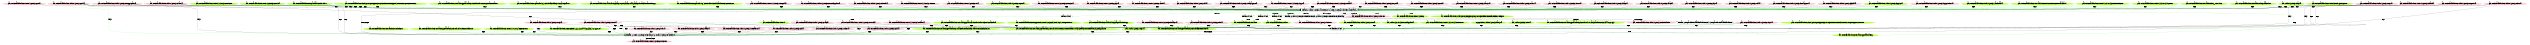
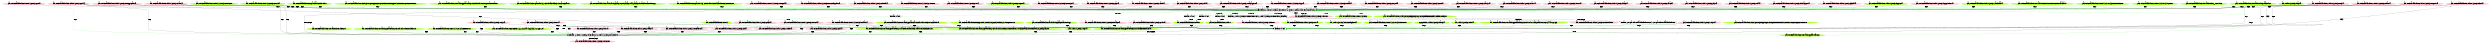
node "path: /Device/HarddiskVolume2/WINDOWS/FONTS/TAHOMABD.TTF": removed
node "path: /Device/HarddiskVolume2/WINDOWS/system32/combase.dll": shape box -> ellipse
